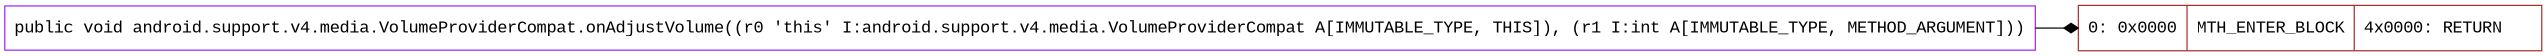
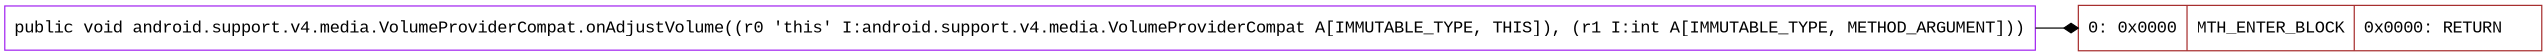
node "0: 0x0000": text "4x0000: RETURN" -> "0x0000: RETURN"
